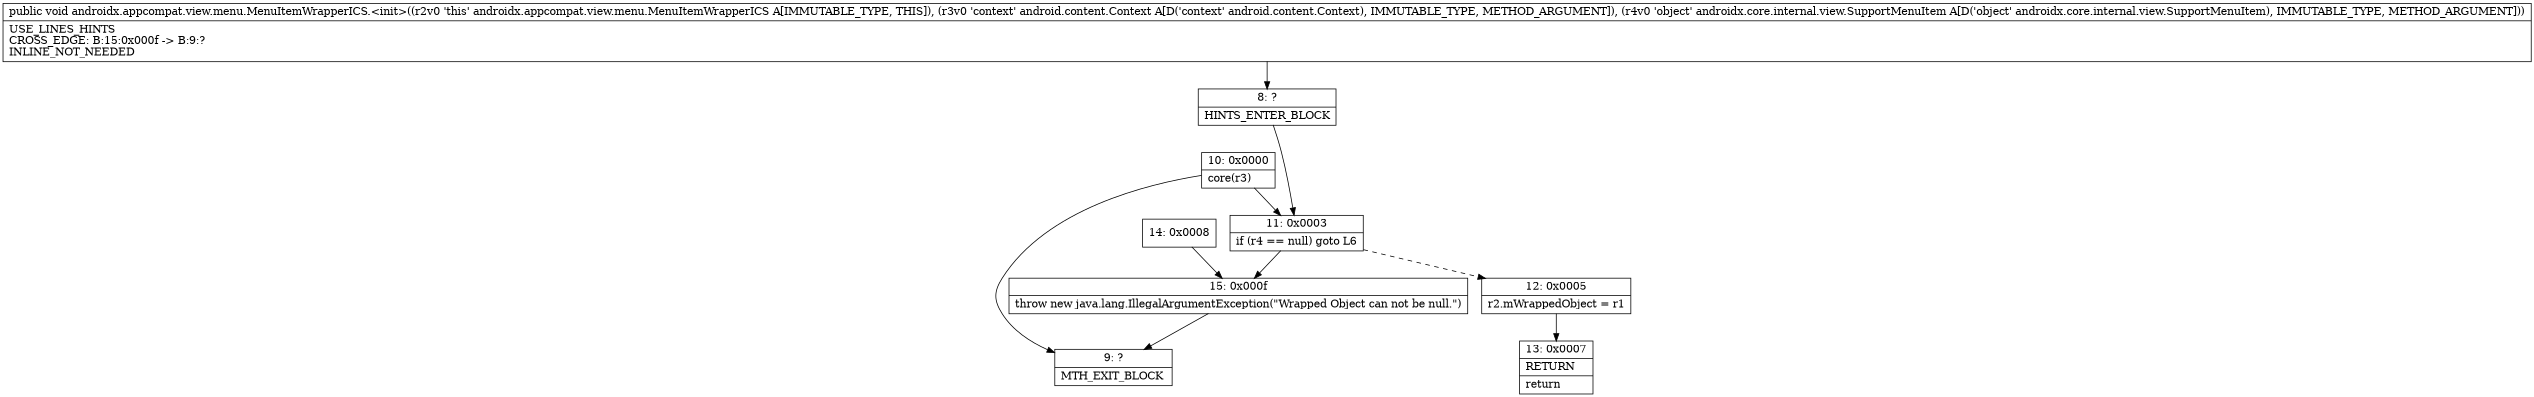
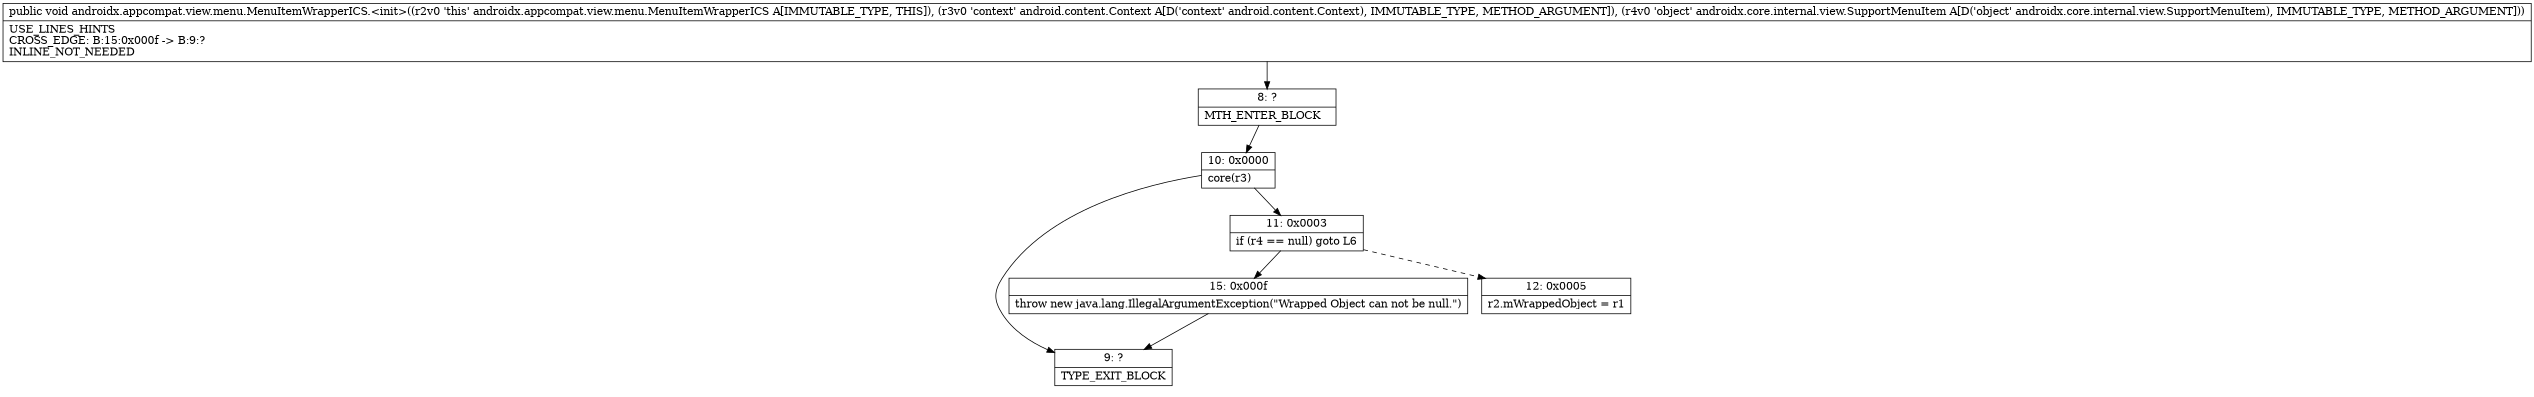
node "8: ?": text "HINTS_ENTER_BLOCK" -> "MTH_ENTER_BLOCK"
edge "8: ?" -> "11: 0x0003": now "8: ?" -> "10: 0x0000"
node "14: 0x0008": removed
node "13: 0x0007": removed
node "9: ?": text "MTH_EXIT_BLOCK" -> "TYPE_EXIT_BLOCK"
